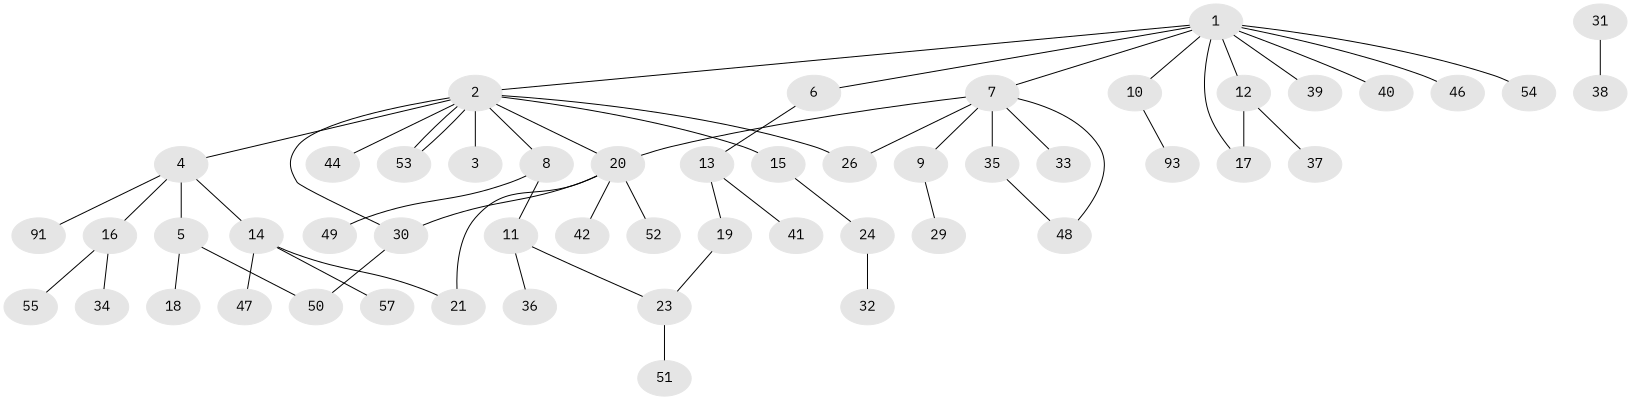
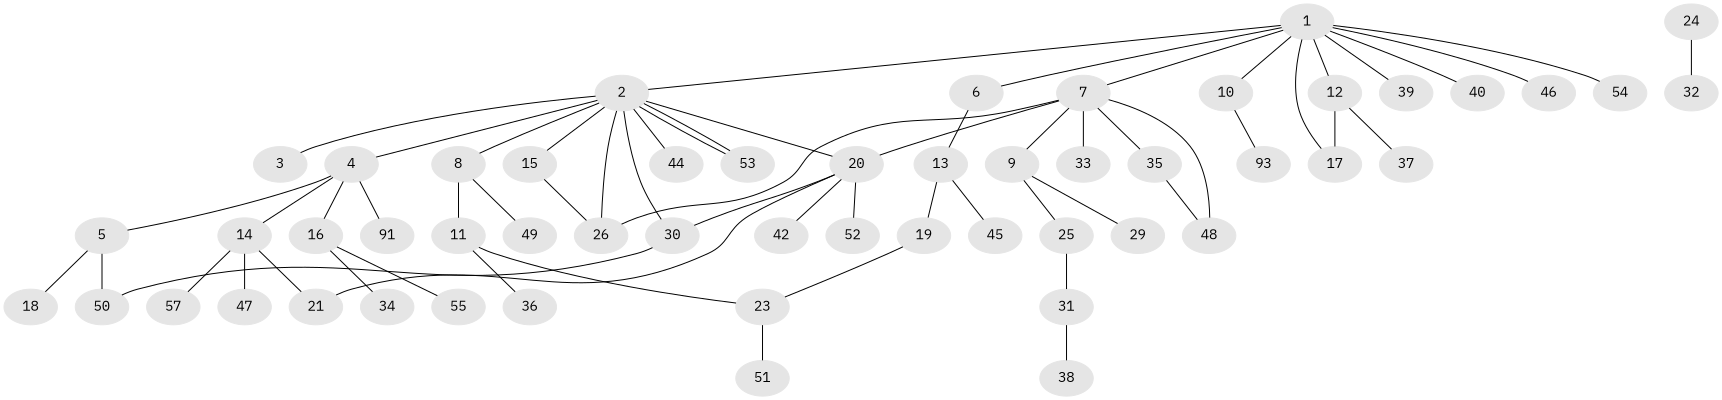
edge "15" -- "24": now "15" -- "26"
node "41": label "41" -> "45"
node "25": added
